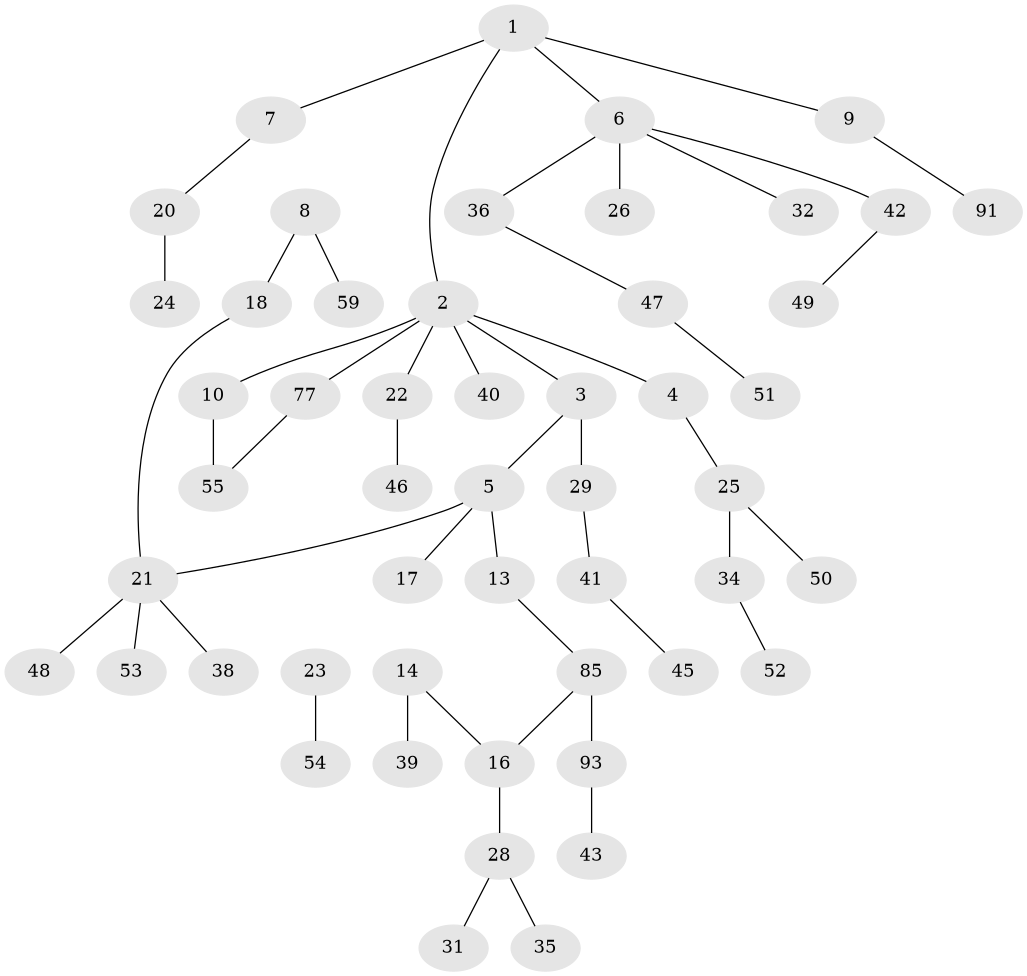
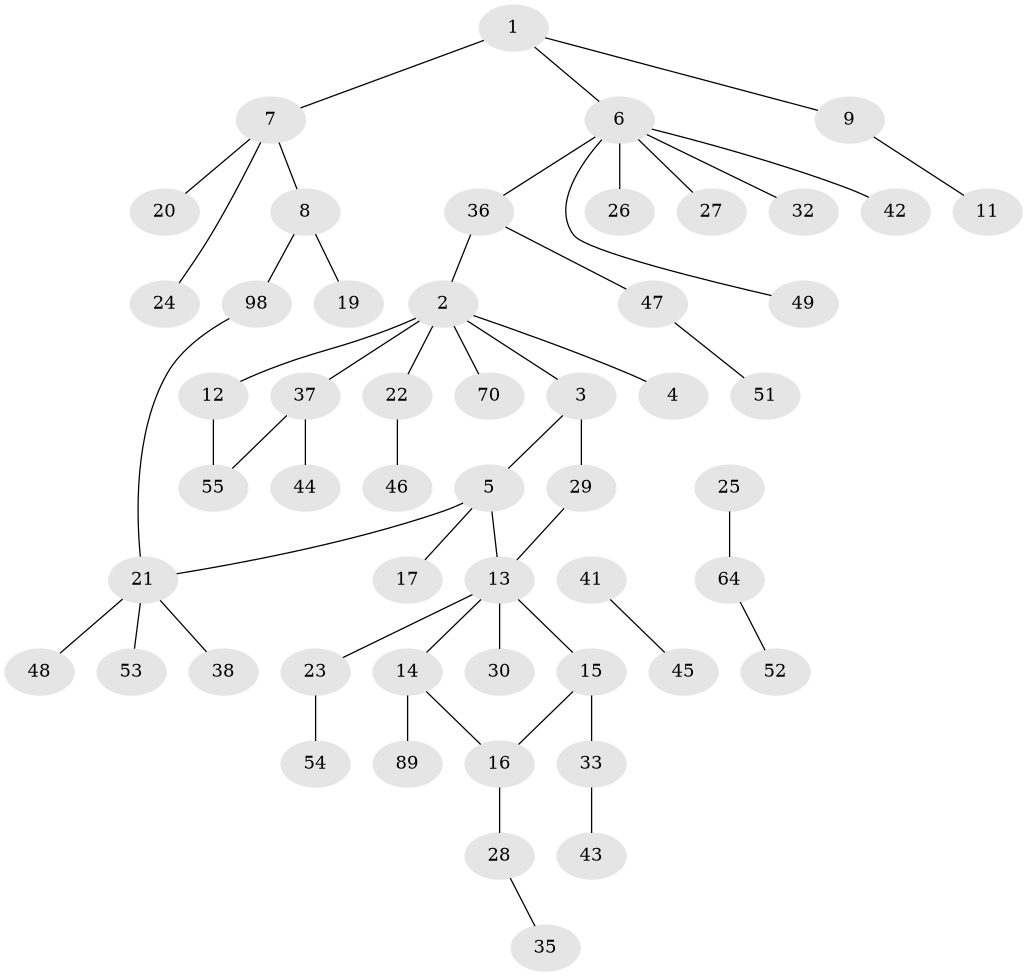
edge "1" -- "2": now "36" -- "2"
edge "7" -- "8": added
node "27": added
node "91": label "91" -> "11"
edge "20" -- "24": now "7" -- "24"
edge "42" -- "49": now "6" -- "49"
node "18": label "18" -> "98"
node "59": label "59" -> "19"
node "10": label "10" -> "12"
node "77": label "77" -> "37"
node "40": label "40" -> "70"
edge "4" -- "25": removed
node "44": added
edge "29" -- "41": now "29" -- "13"
node "34": label "34" -> "64"
node "50": removed
edge "13" -- "23": added
edge "13" -- "14": added
node "30": added
node "85": label "85" -> "15"
node "39": label "39" -> "89"
node "93": label "93" -> "33"
node "31": removed
